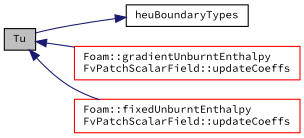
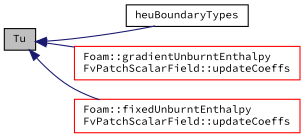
edge "Tu" -> "heuBoundaryTypes": reversed
